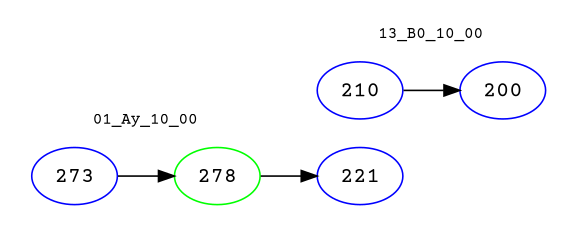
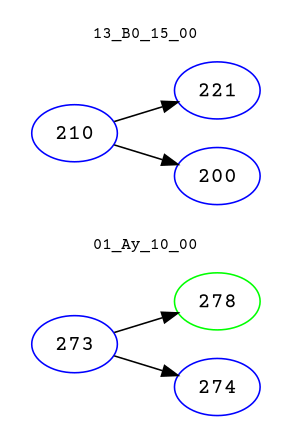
cluster "13_B0_10_00": label "13_B0_10_00" -> "13_B0_15_00"
edge "278" -> "221": now "210" -> "221"
node "274": added
